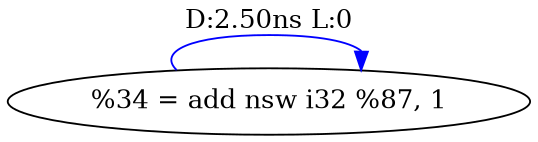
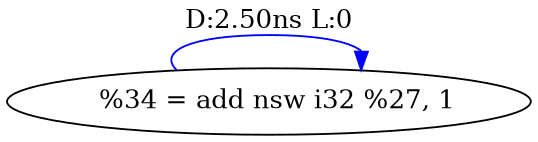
node "%34 = add nsw i32 %87, 1": label "%34 = add nsw i32 %87, 1" -> "%34 = add nsw i32 %27, 1"
